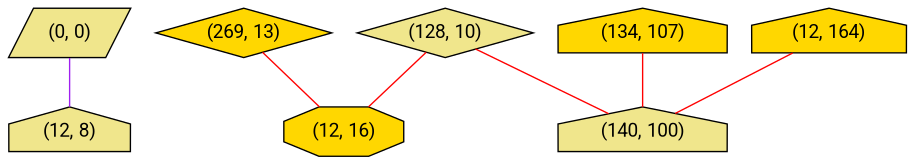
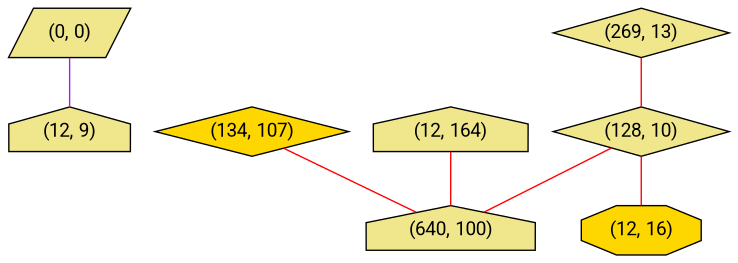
node "(269, 13)": fillcolor gold -> khaki
node "(134, 107)": shape house -> diamond
node "(12, 164)": fillcolor gold -> khaki
edge "(269, 13)" -- "(12, 16)": now "(269, 13)" -- "(128, 10)"
node "(12, 8)": label "(12, 8)" -> "(12, 9)"
node "(140, 100)": label "(140, 100)" -> "(640, 100)"
